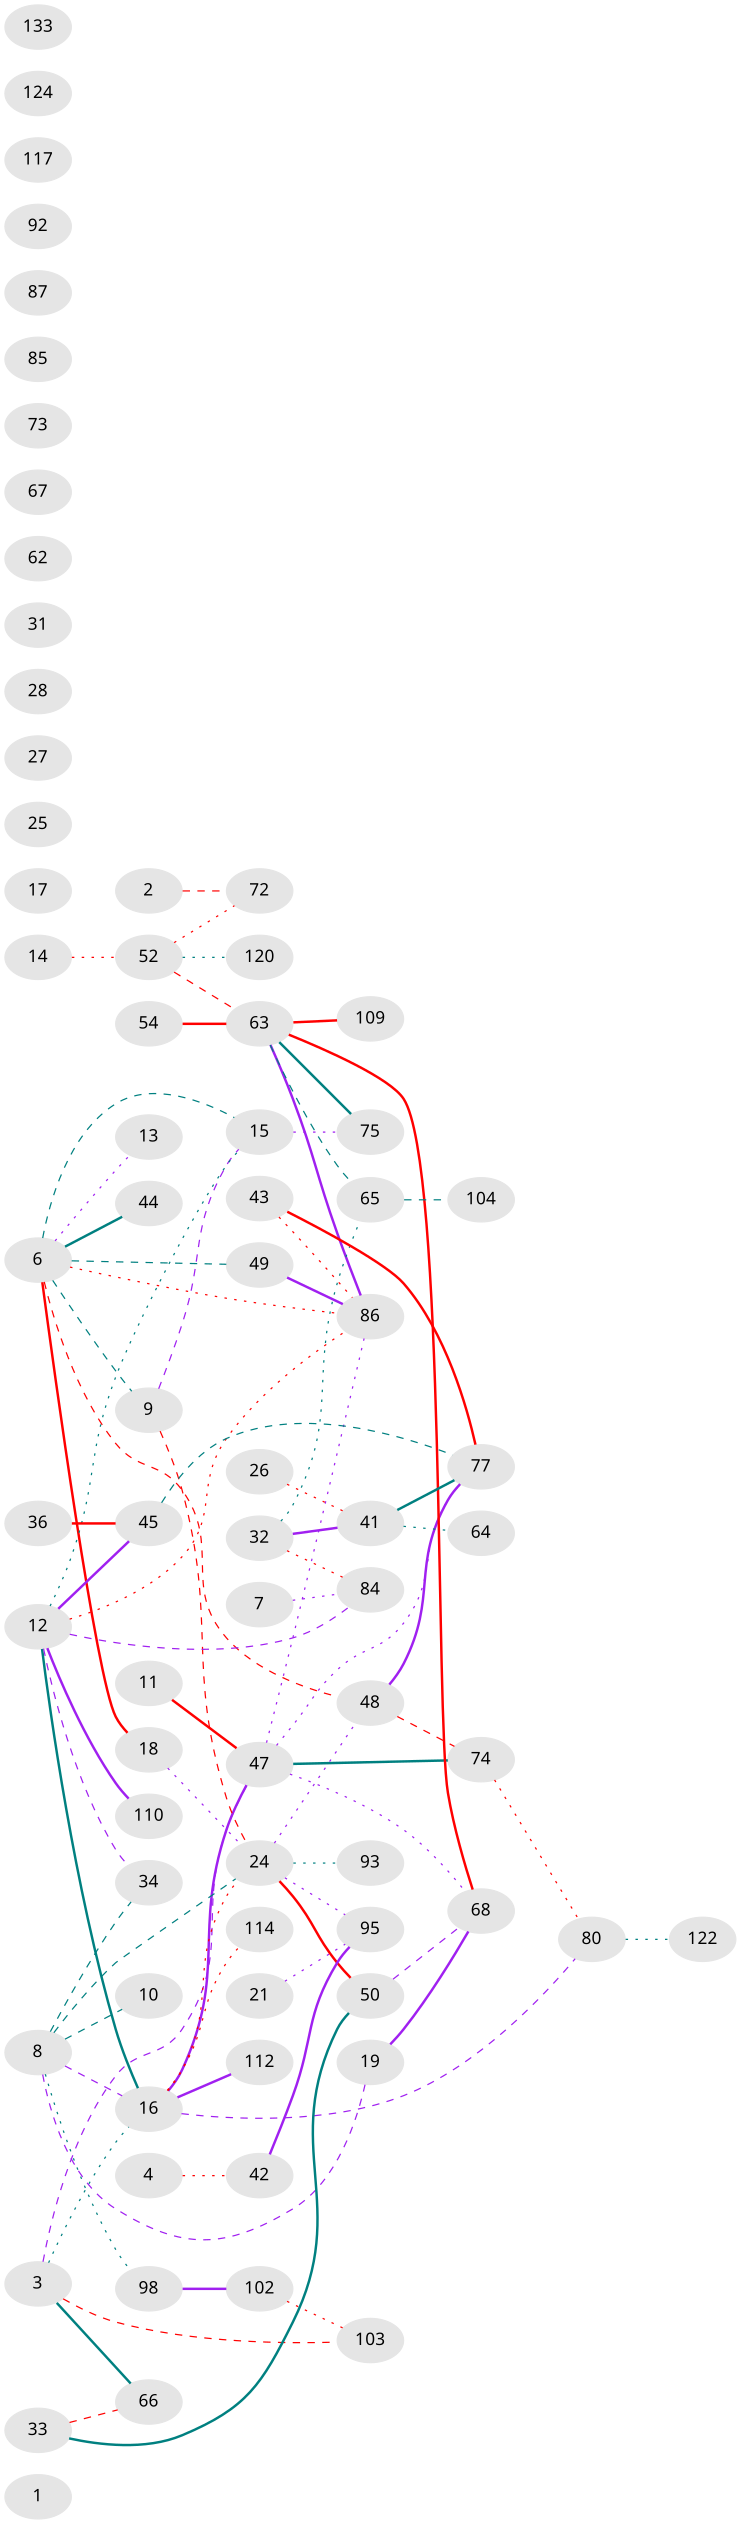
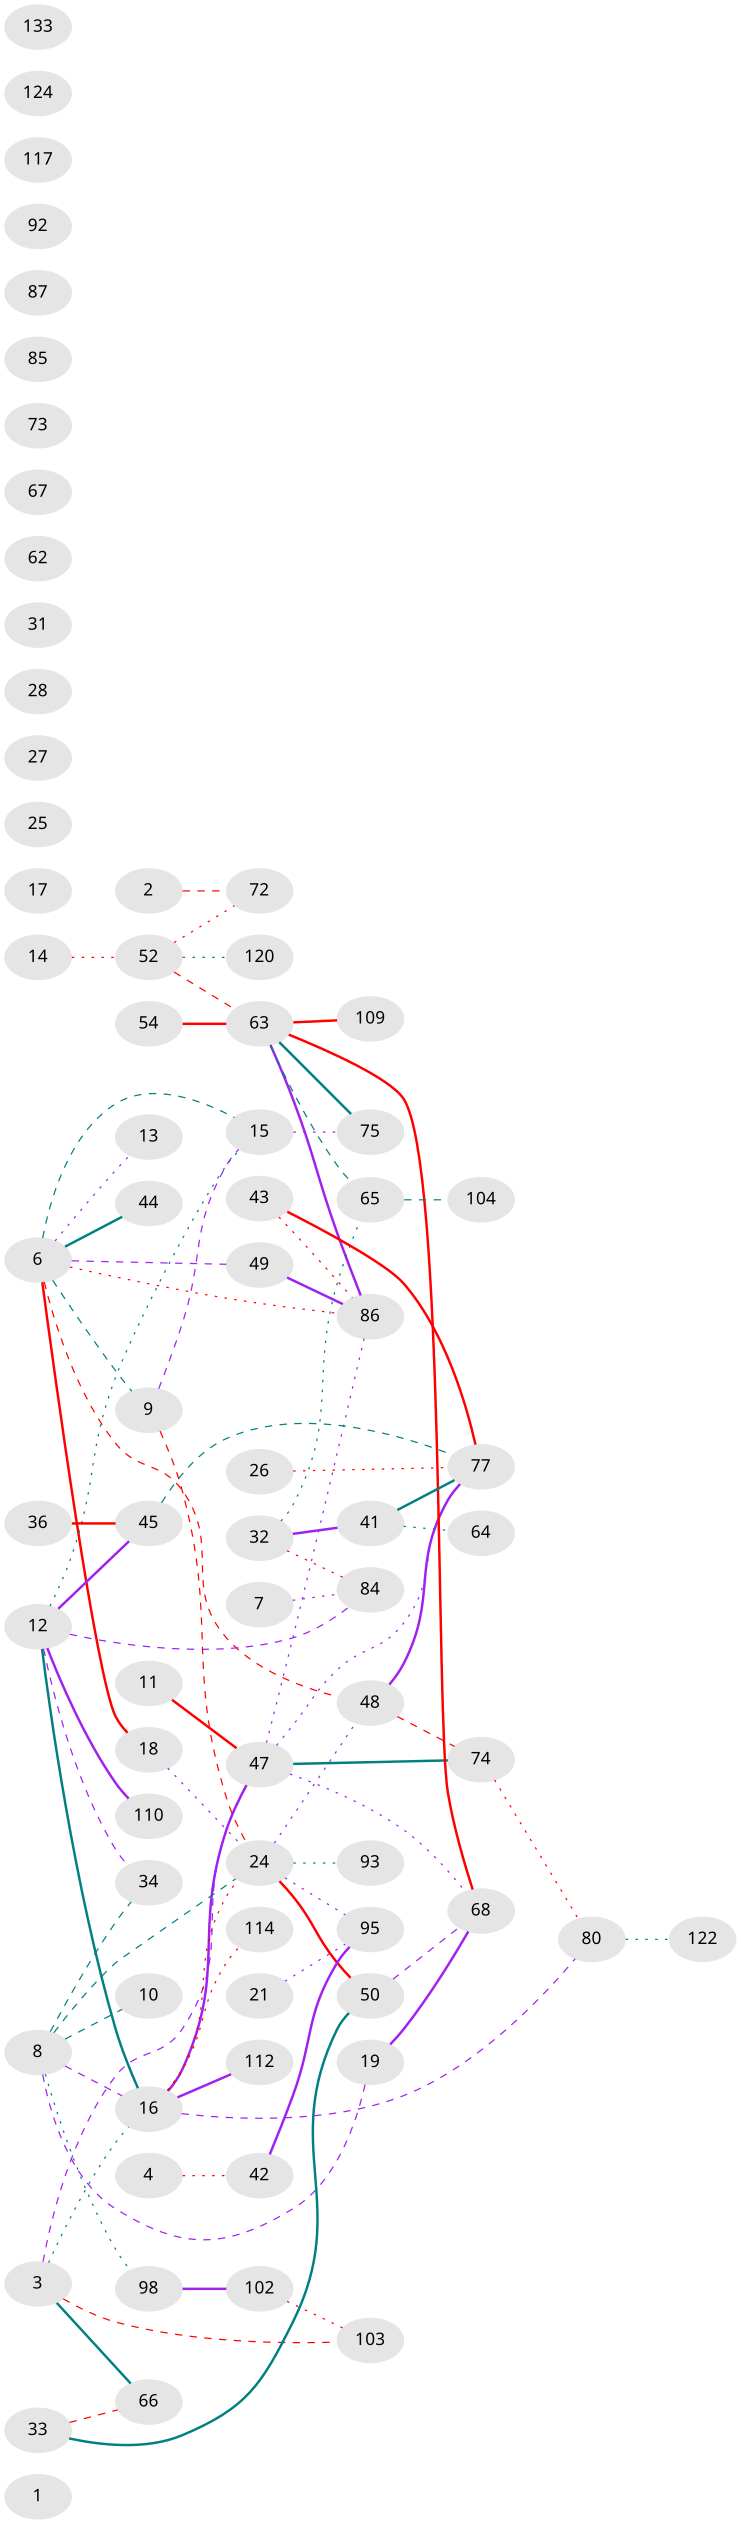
edge "6" -- "49": color teal -> purple
edge "86" -- "12": removed
edge "26" -- "41": now "26" -- "77"
